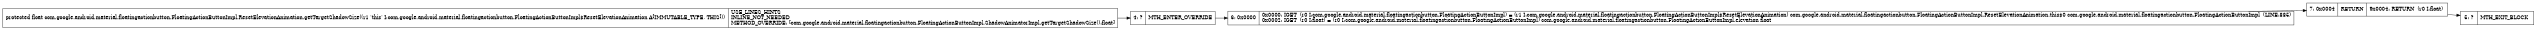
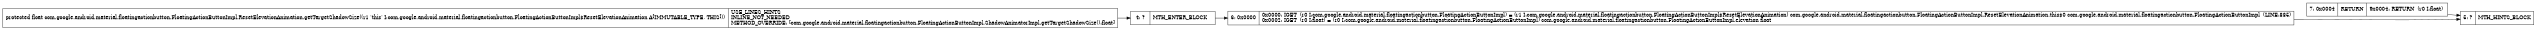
edge "6: 0x0000" -> "7: 0x0004": now "6: 0x0000" -> "5: ?"
node "4: ?": text "MTH_ENTER_OVERRIDE" -> "MTH_ENTER_BLOCK"
node "5: ?": text "MTH_EXIT_BLOCK" -> "MTH_HINTS_BLOCK"
